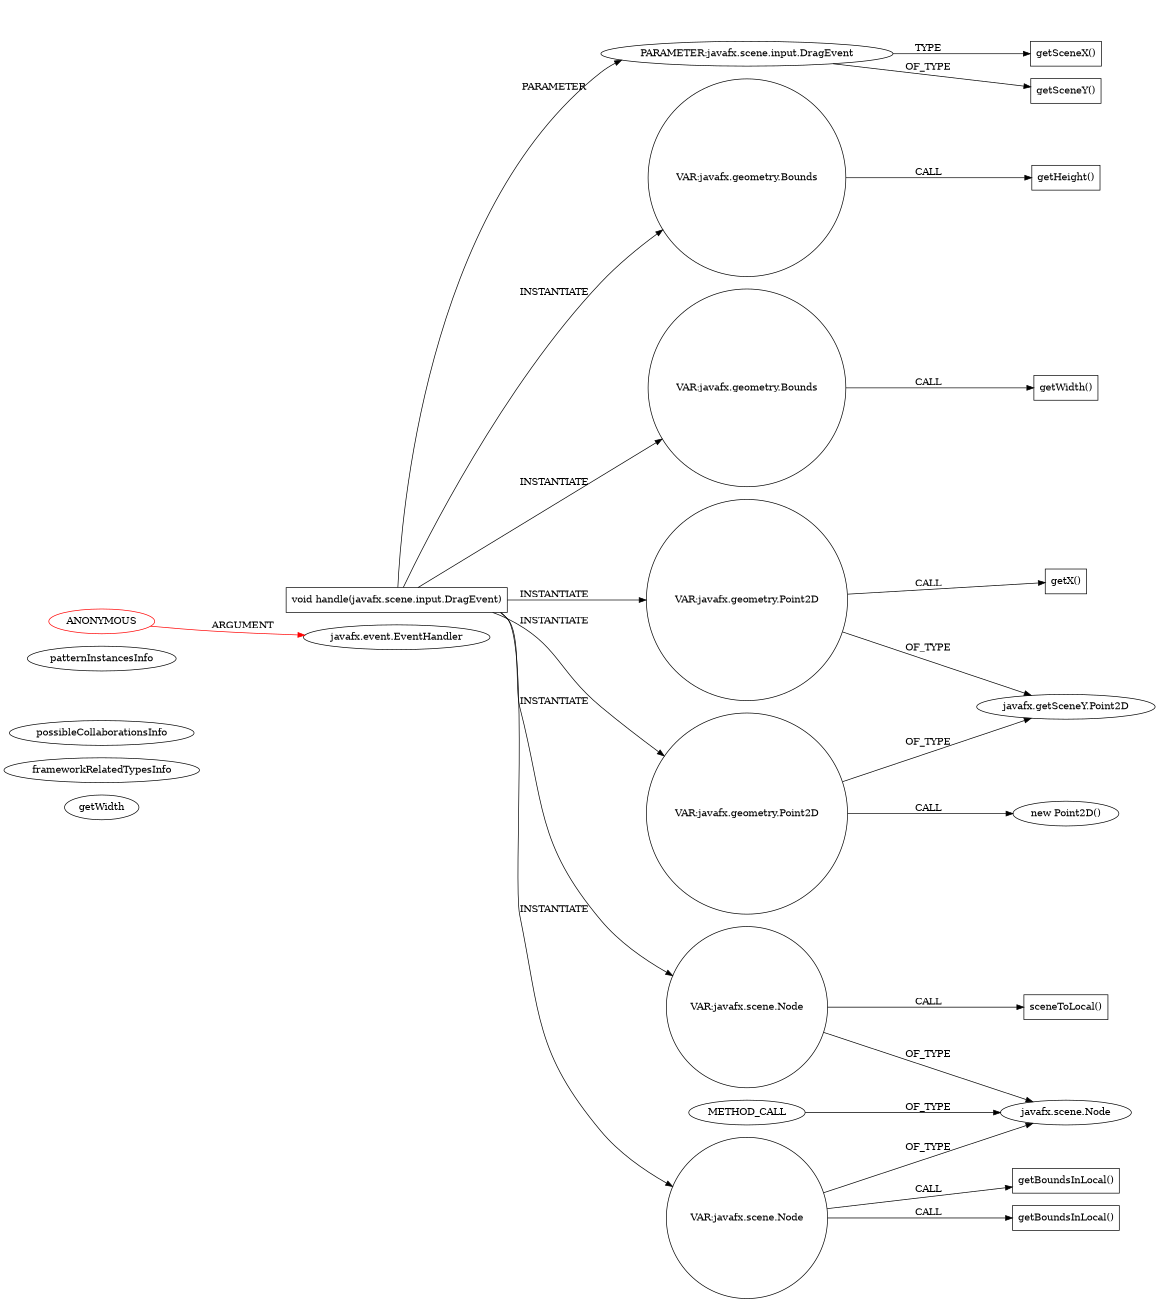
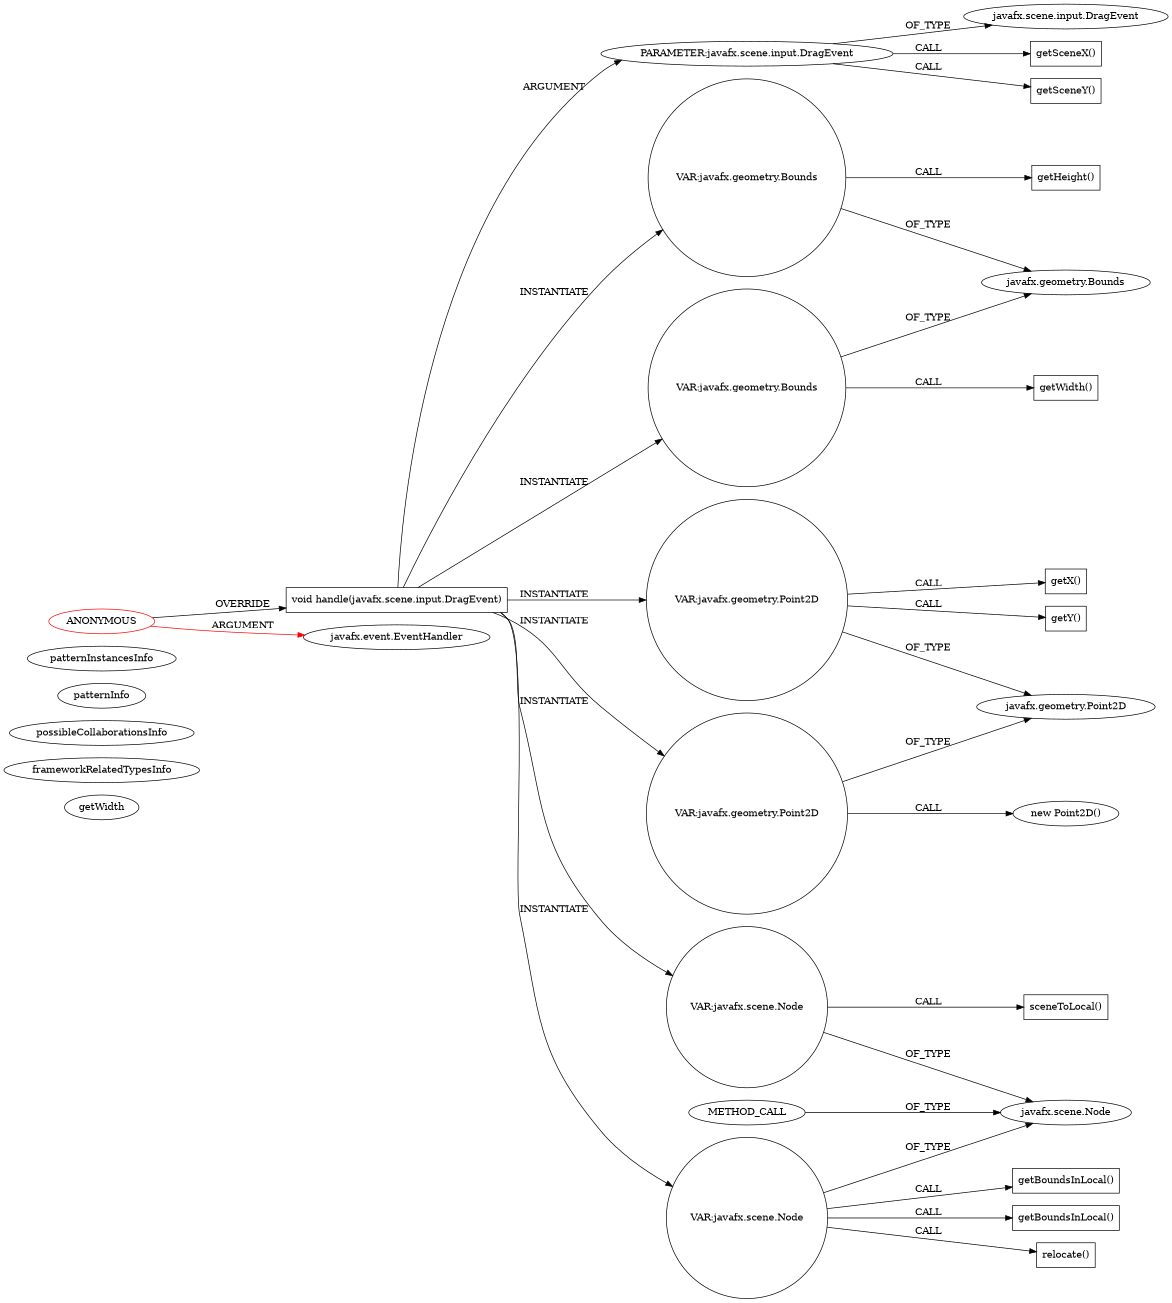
node "javafx.scene.input.DragEvent": added
edge "PARAMETER:javafx.scene.input.DragEvent" -> "getSceneX()": label "TYPE" -> "CALL"
edge "PARAMETER:javafx.scene.input.DragEvent" -> "getSceneY()": label "OF_TYPE" -> "CALL"
edge "void handle(javafx.scene.input.DragEvent)" -> "PARAMETER:javafx.scene.input.DragEvent": label "PARAMETER" -> "ARGUMENT"
node "javafx.geometry.Bounds": added
edge "ANONYMOUS" -> "void handle(javafx.scene.input.DragEvent)": added, label "OVERRIDE"
node "getY()": added
node "patternInfo": added
node "javafx.getSceneY.Point2D": label "javafx.getSceneY.Point2D" -> "javafx.geometry.Point2D"
node "relocate()": added
